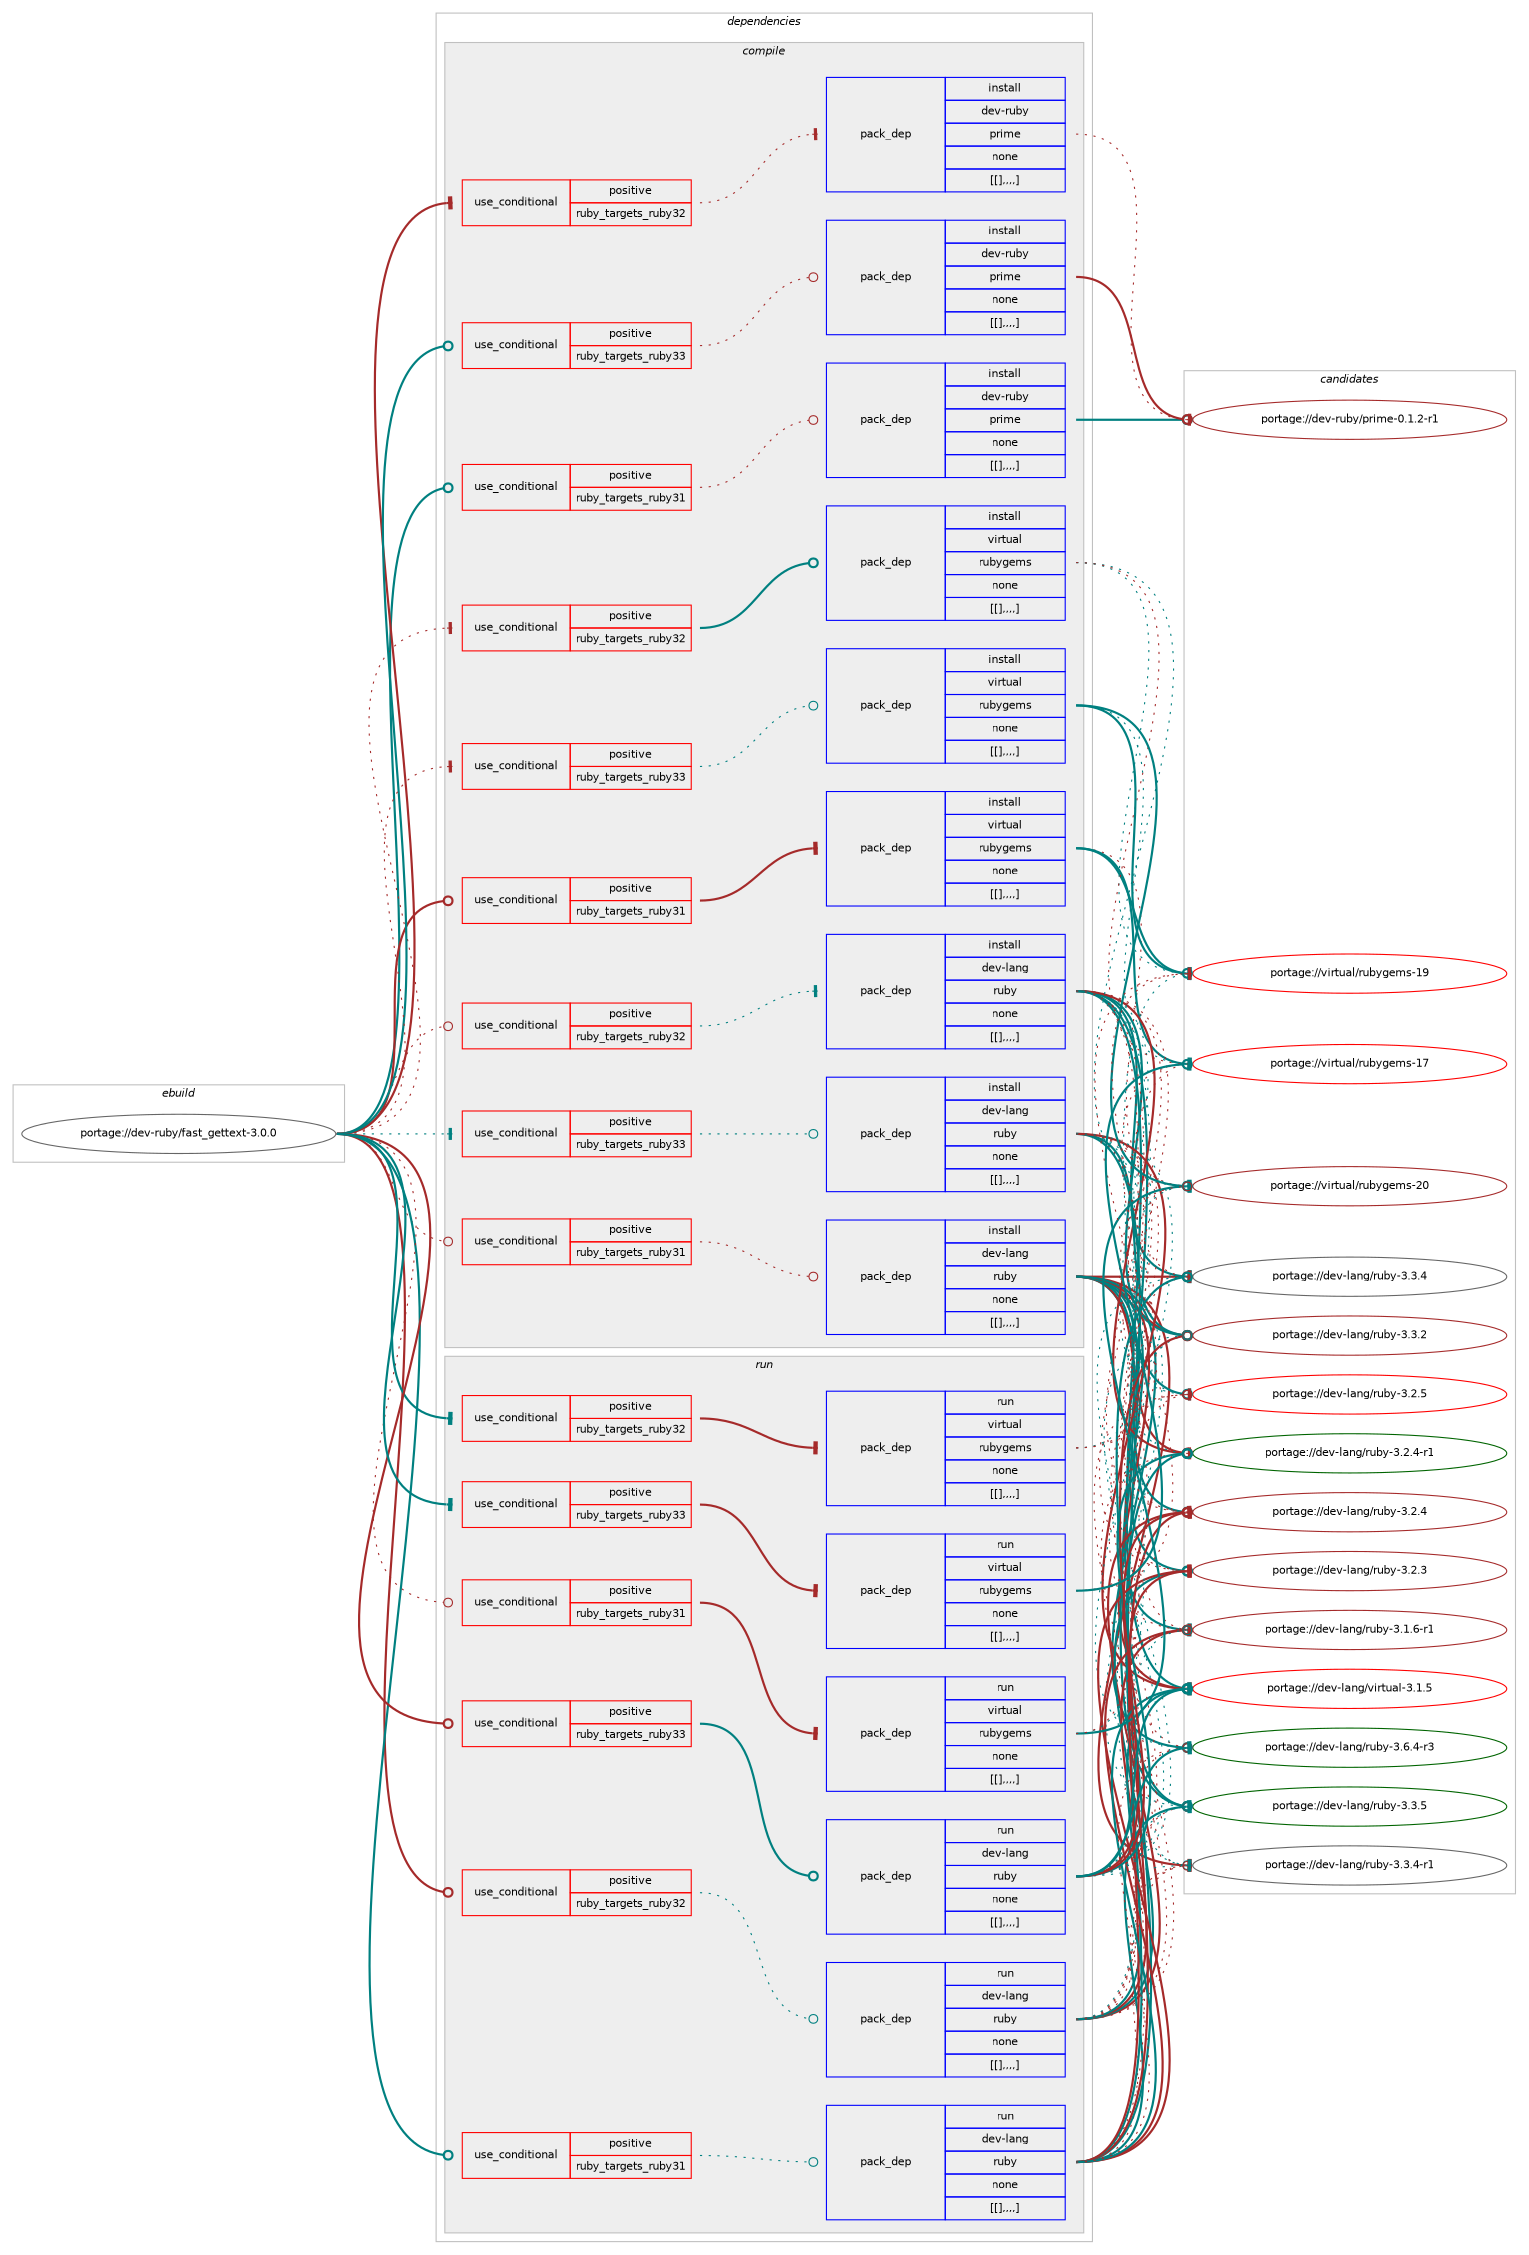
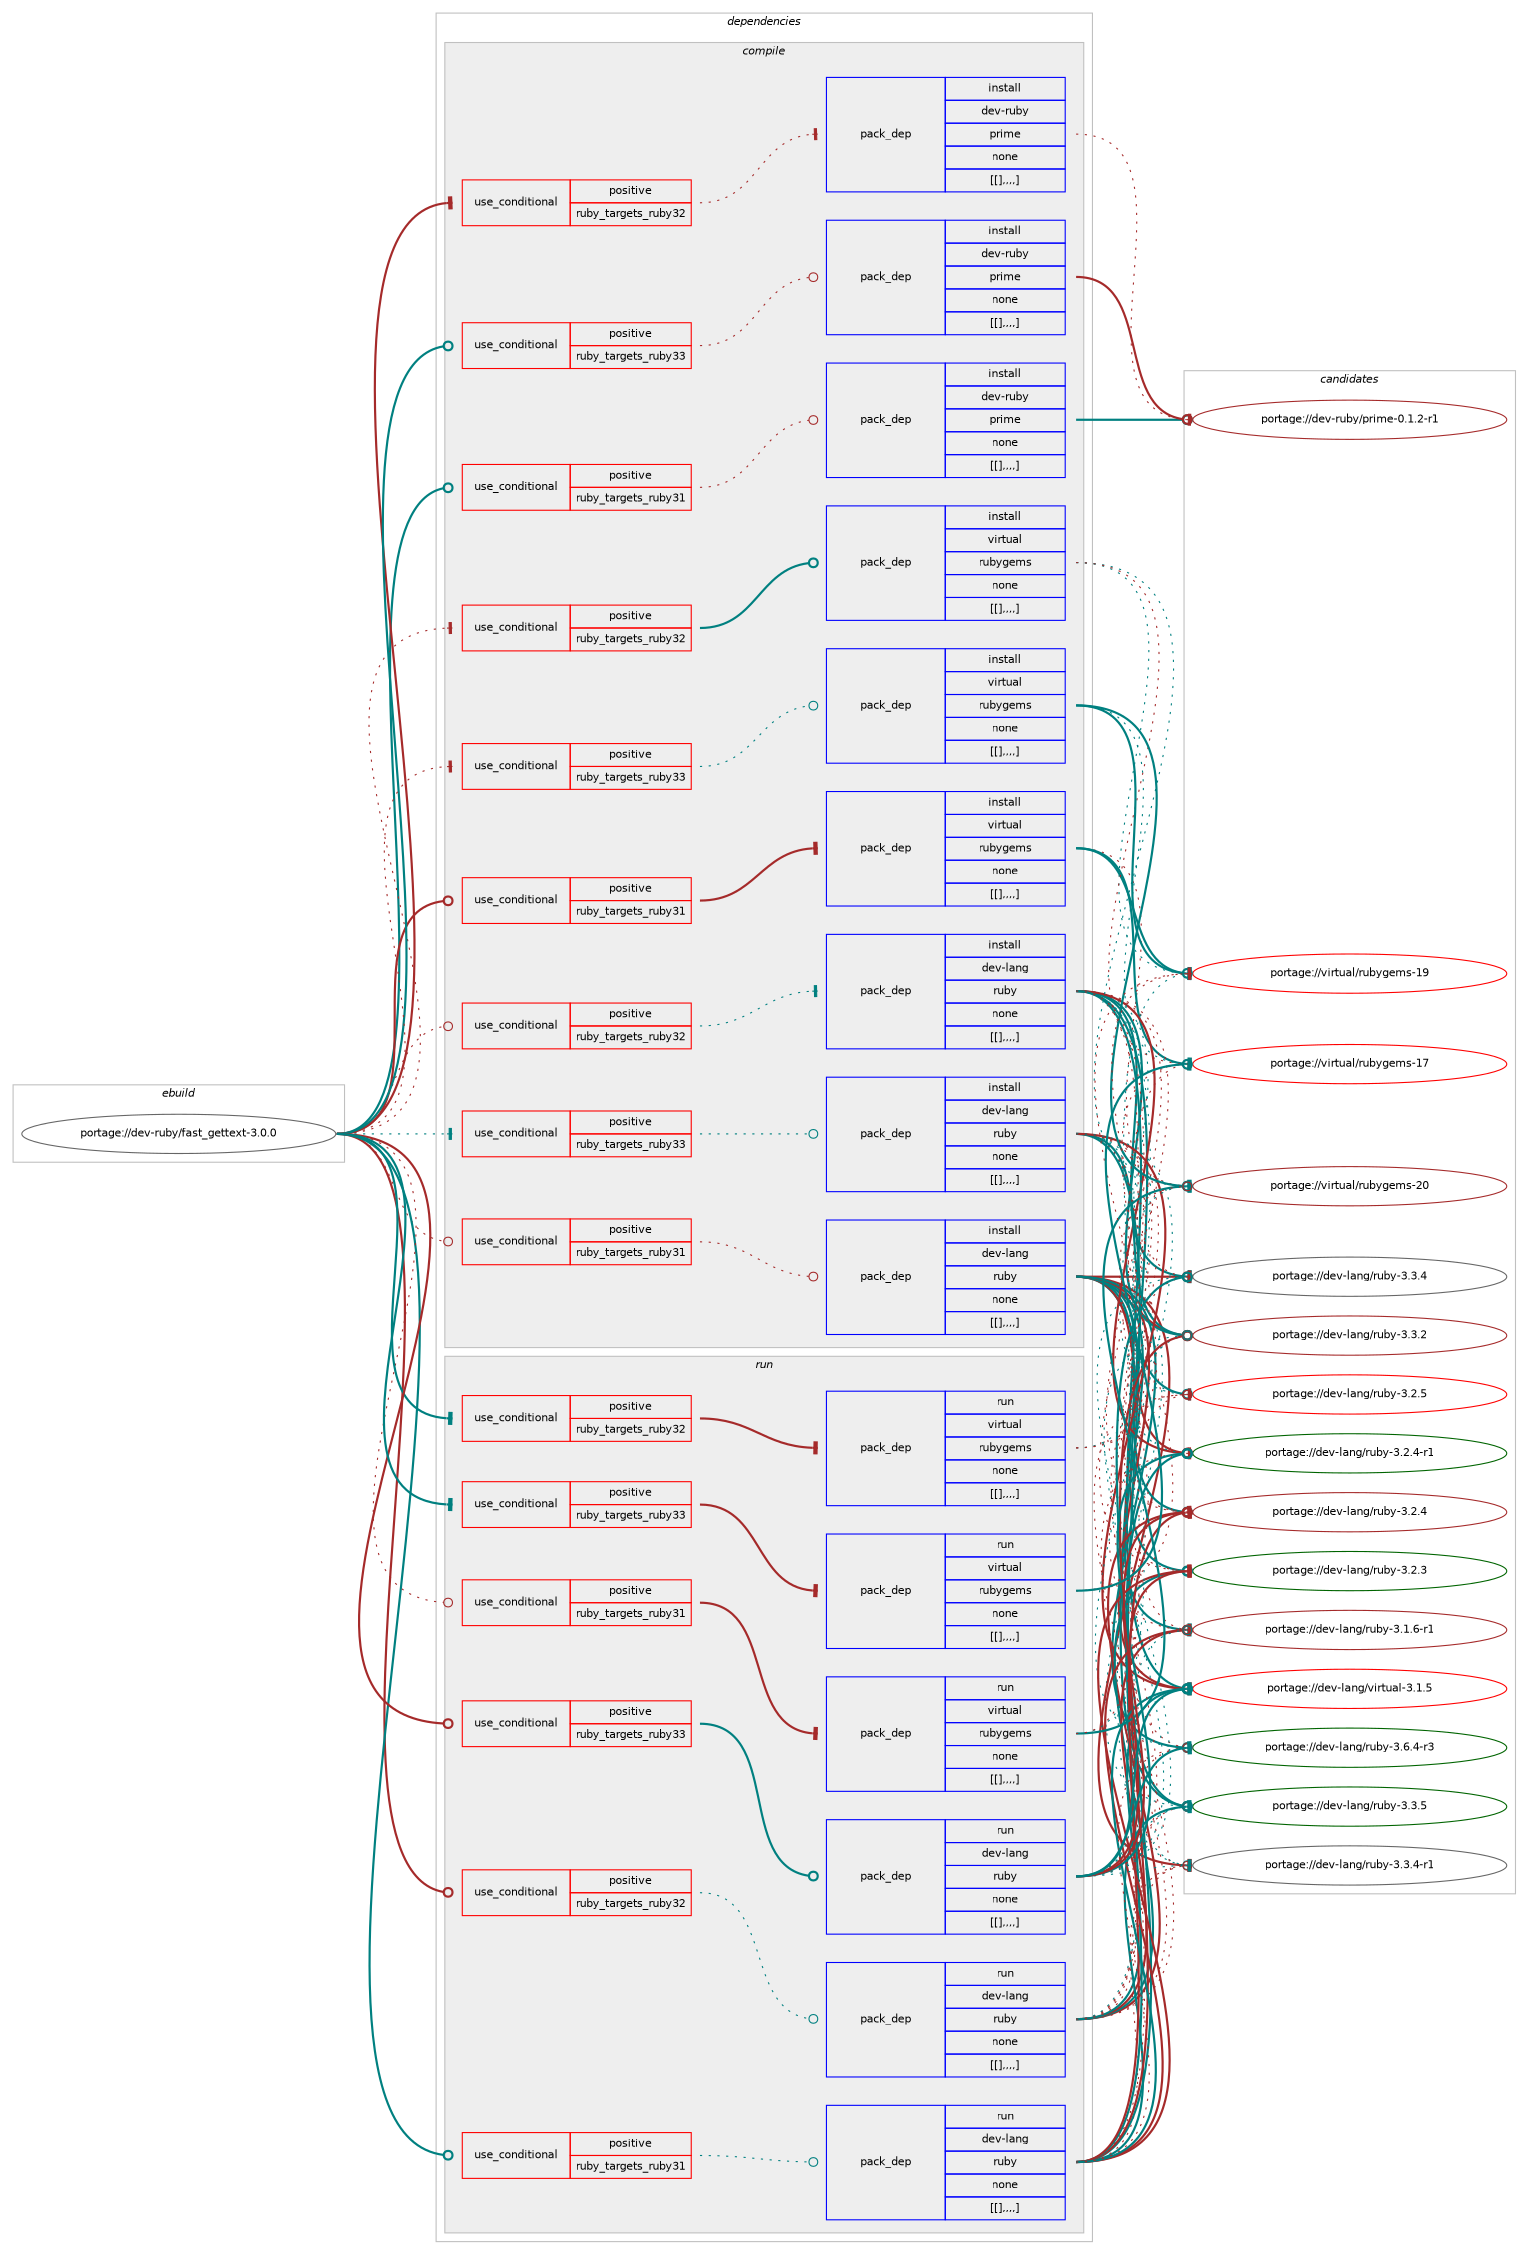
node "portage://dev-lang/ruby-3.2.3": color brown -> darkgreen
